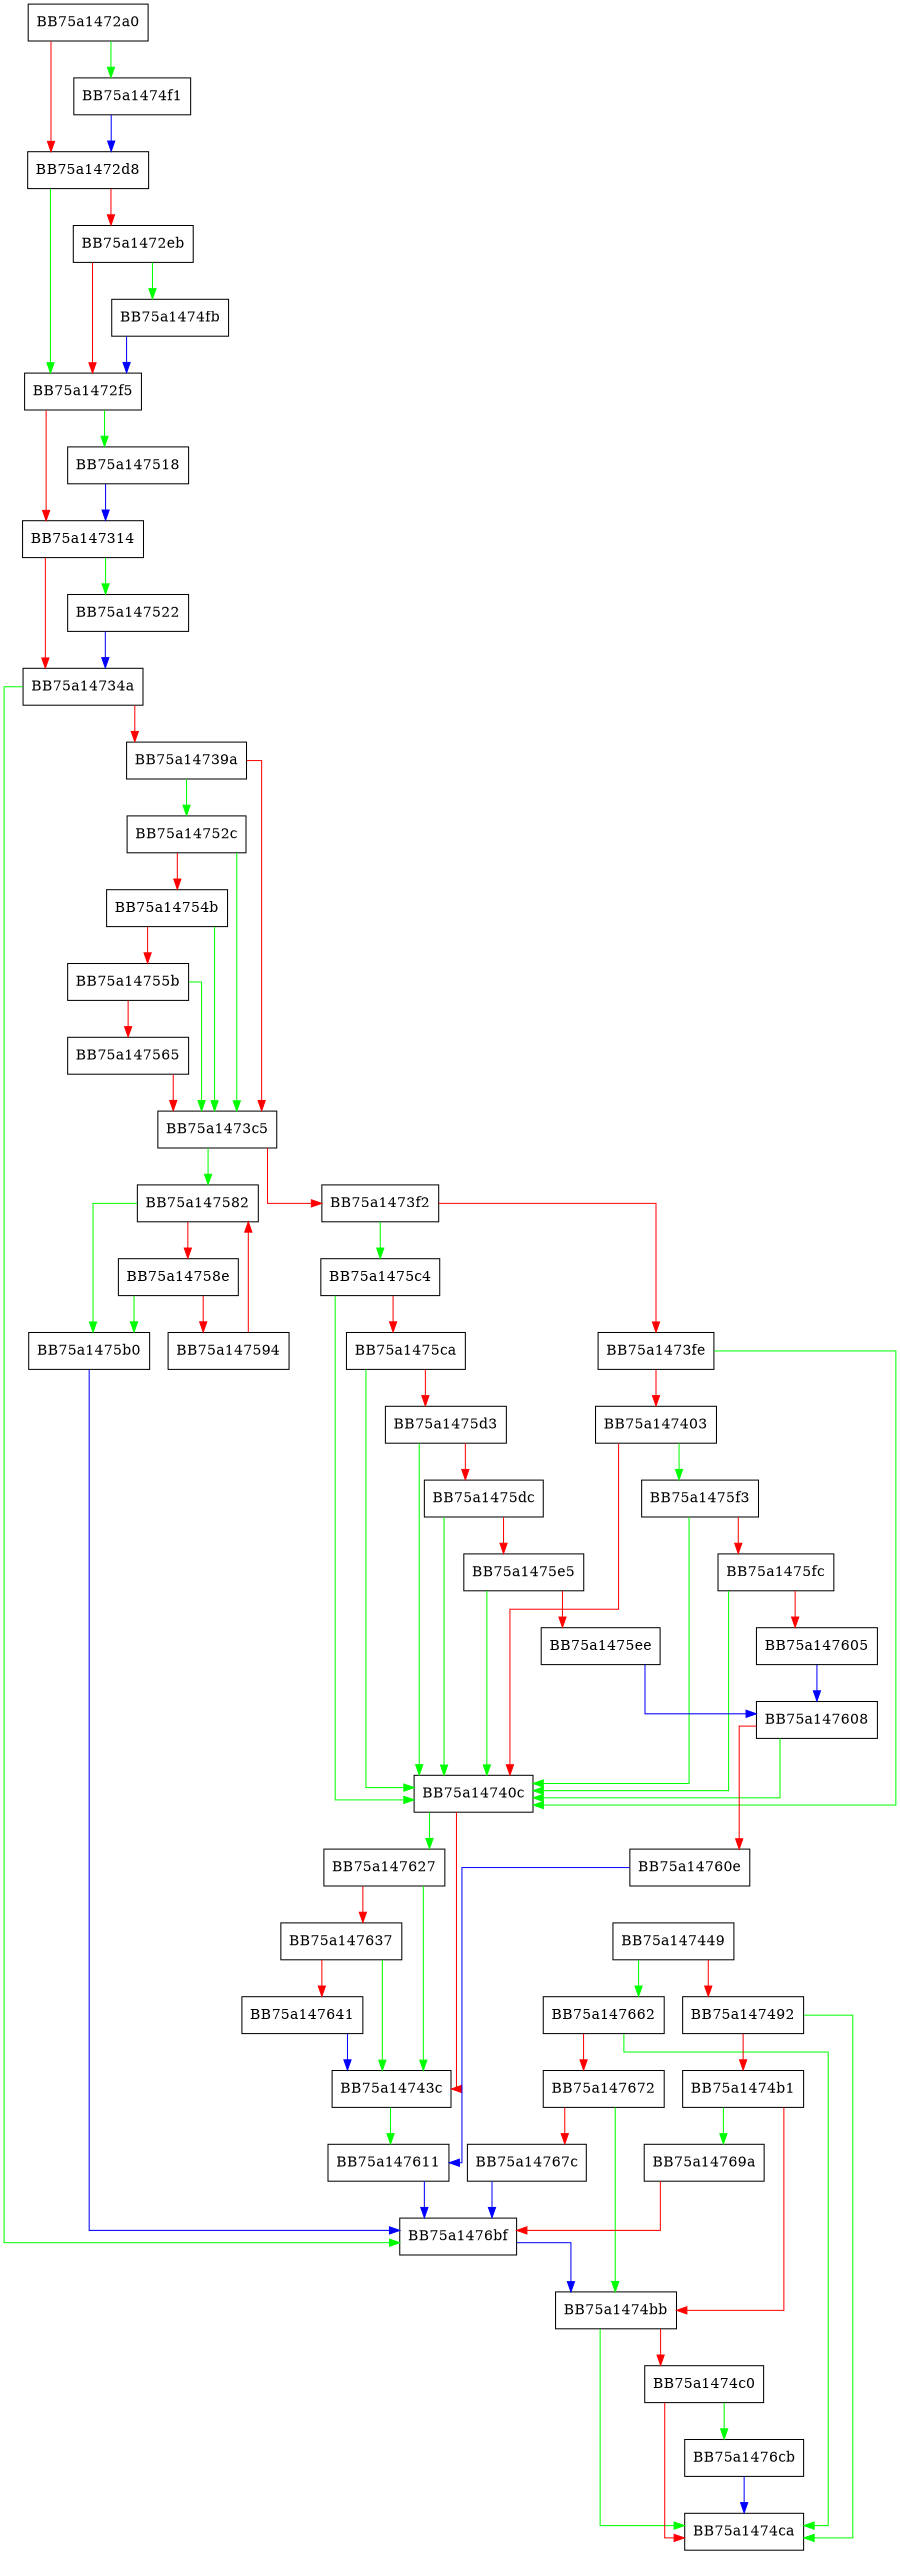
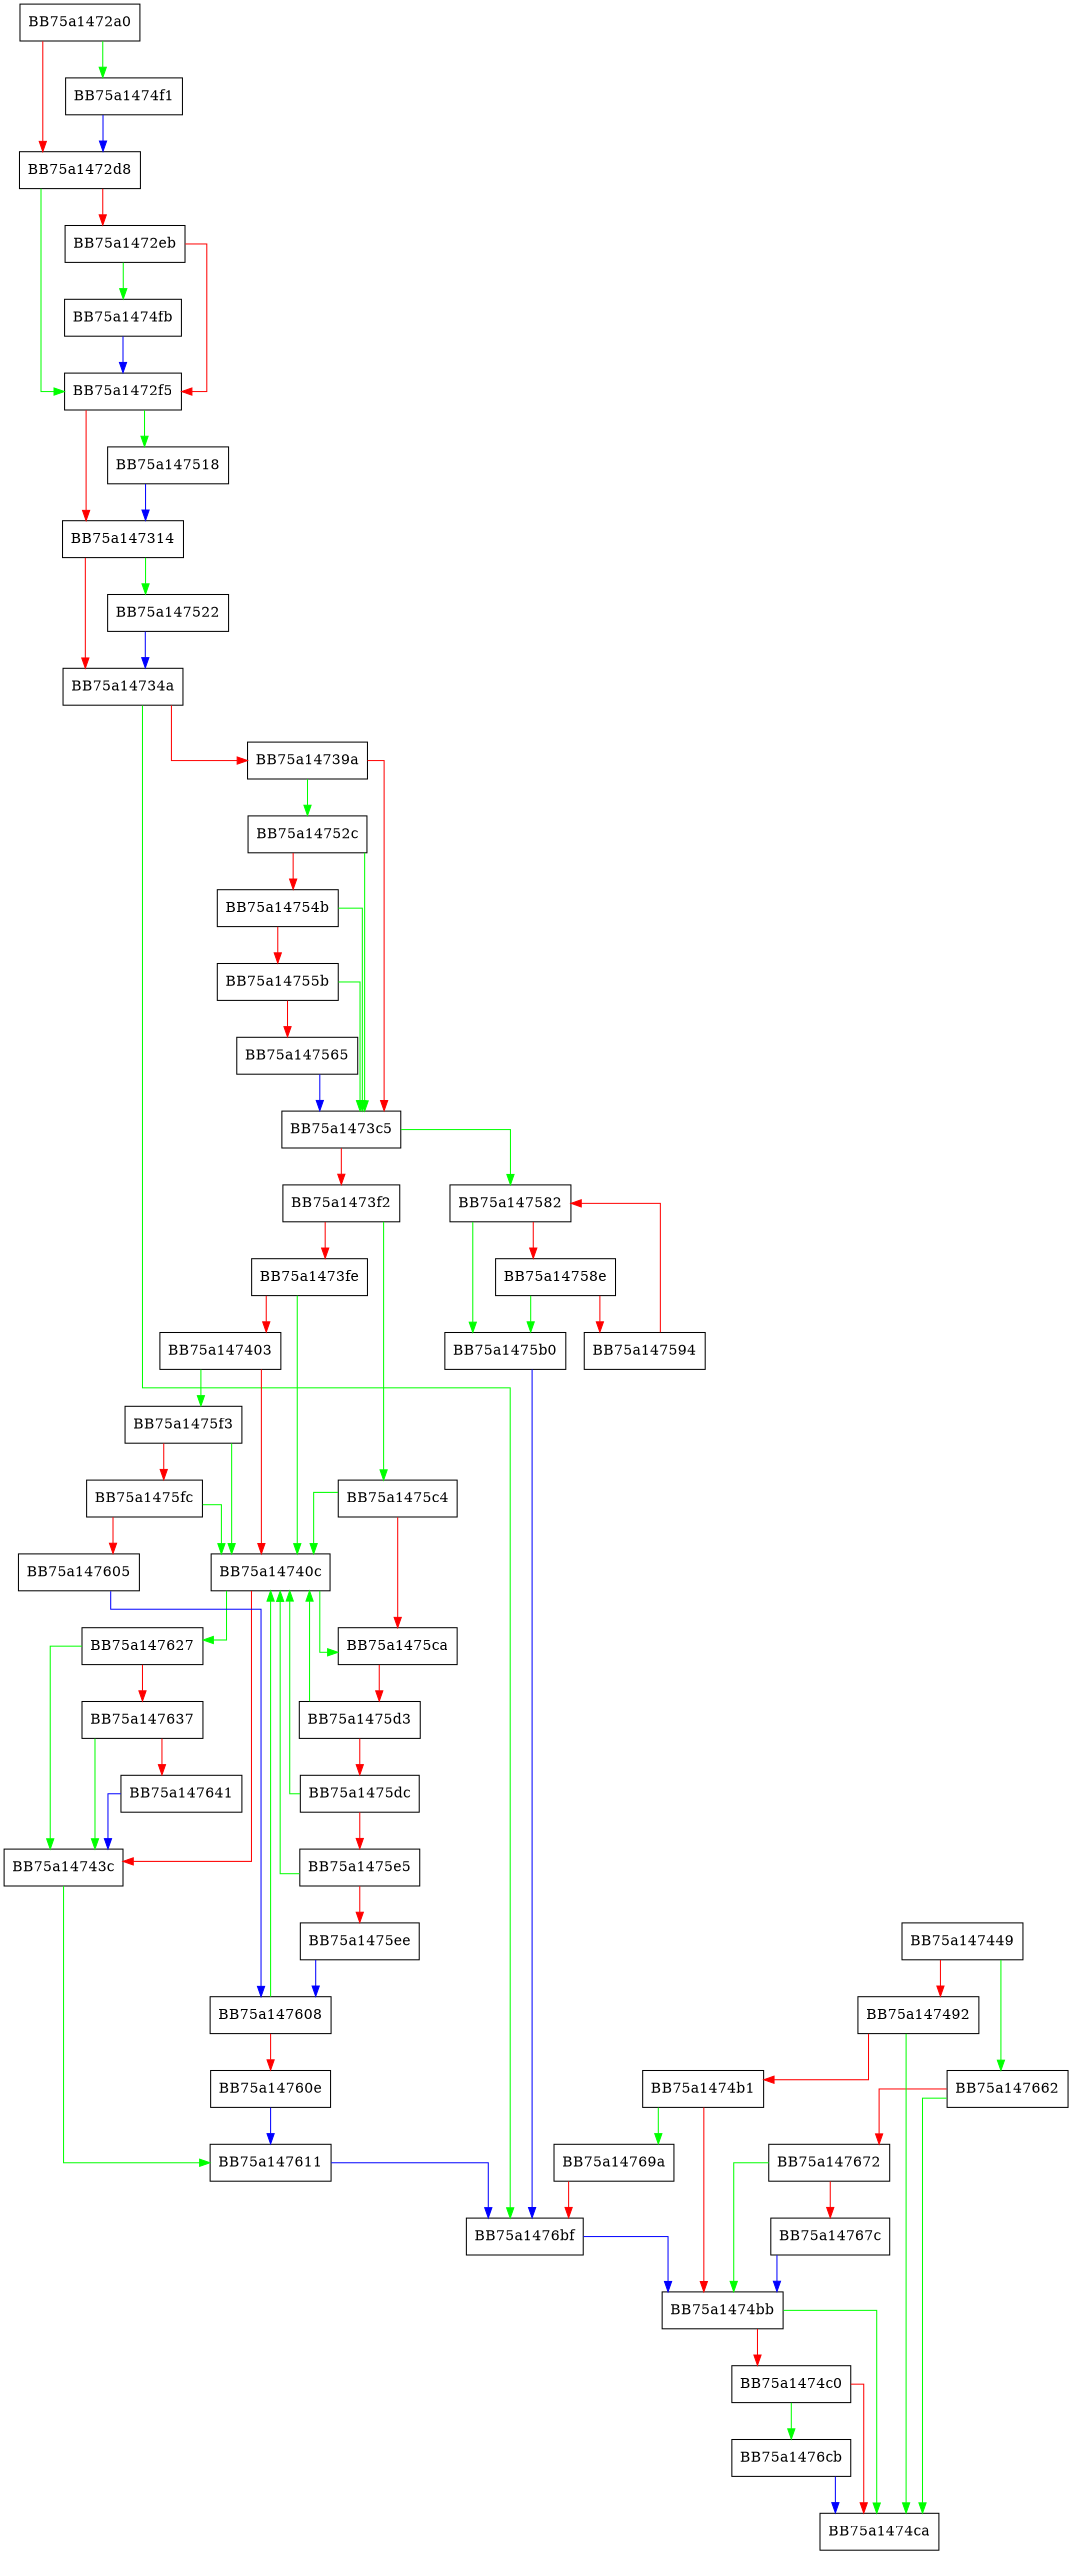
edge "BB75a147565" -> "BB75a1473c5": color red -> blue
edge "BB75a1475ca" -> "BB75a14740c": reversed
edge "BB75a14767c" -> "BB75a1476bf": now "BB75a14767c" -> "BB75a1474bb"
